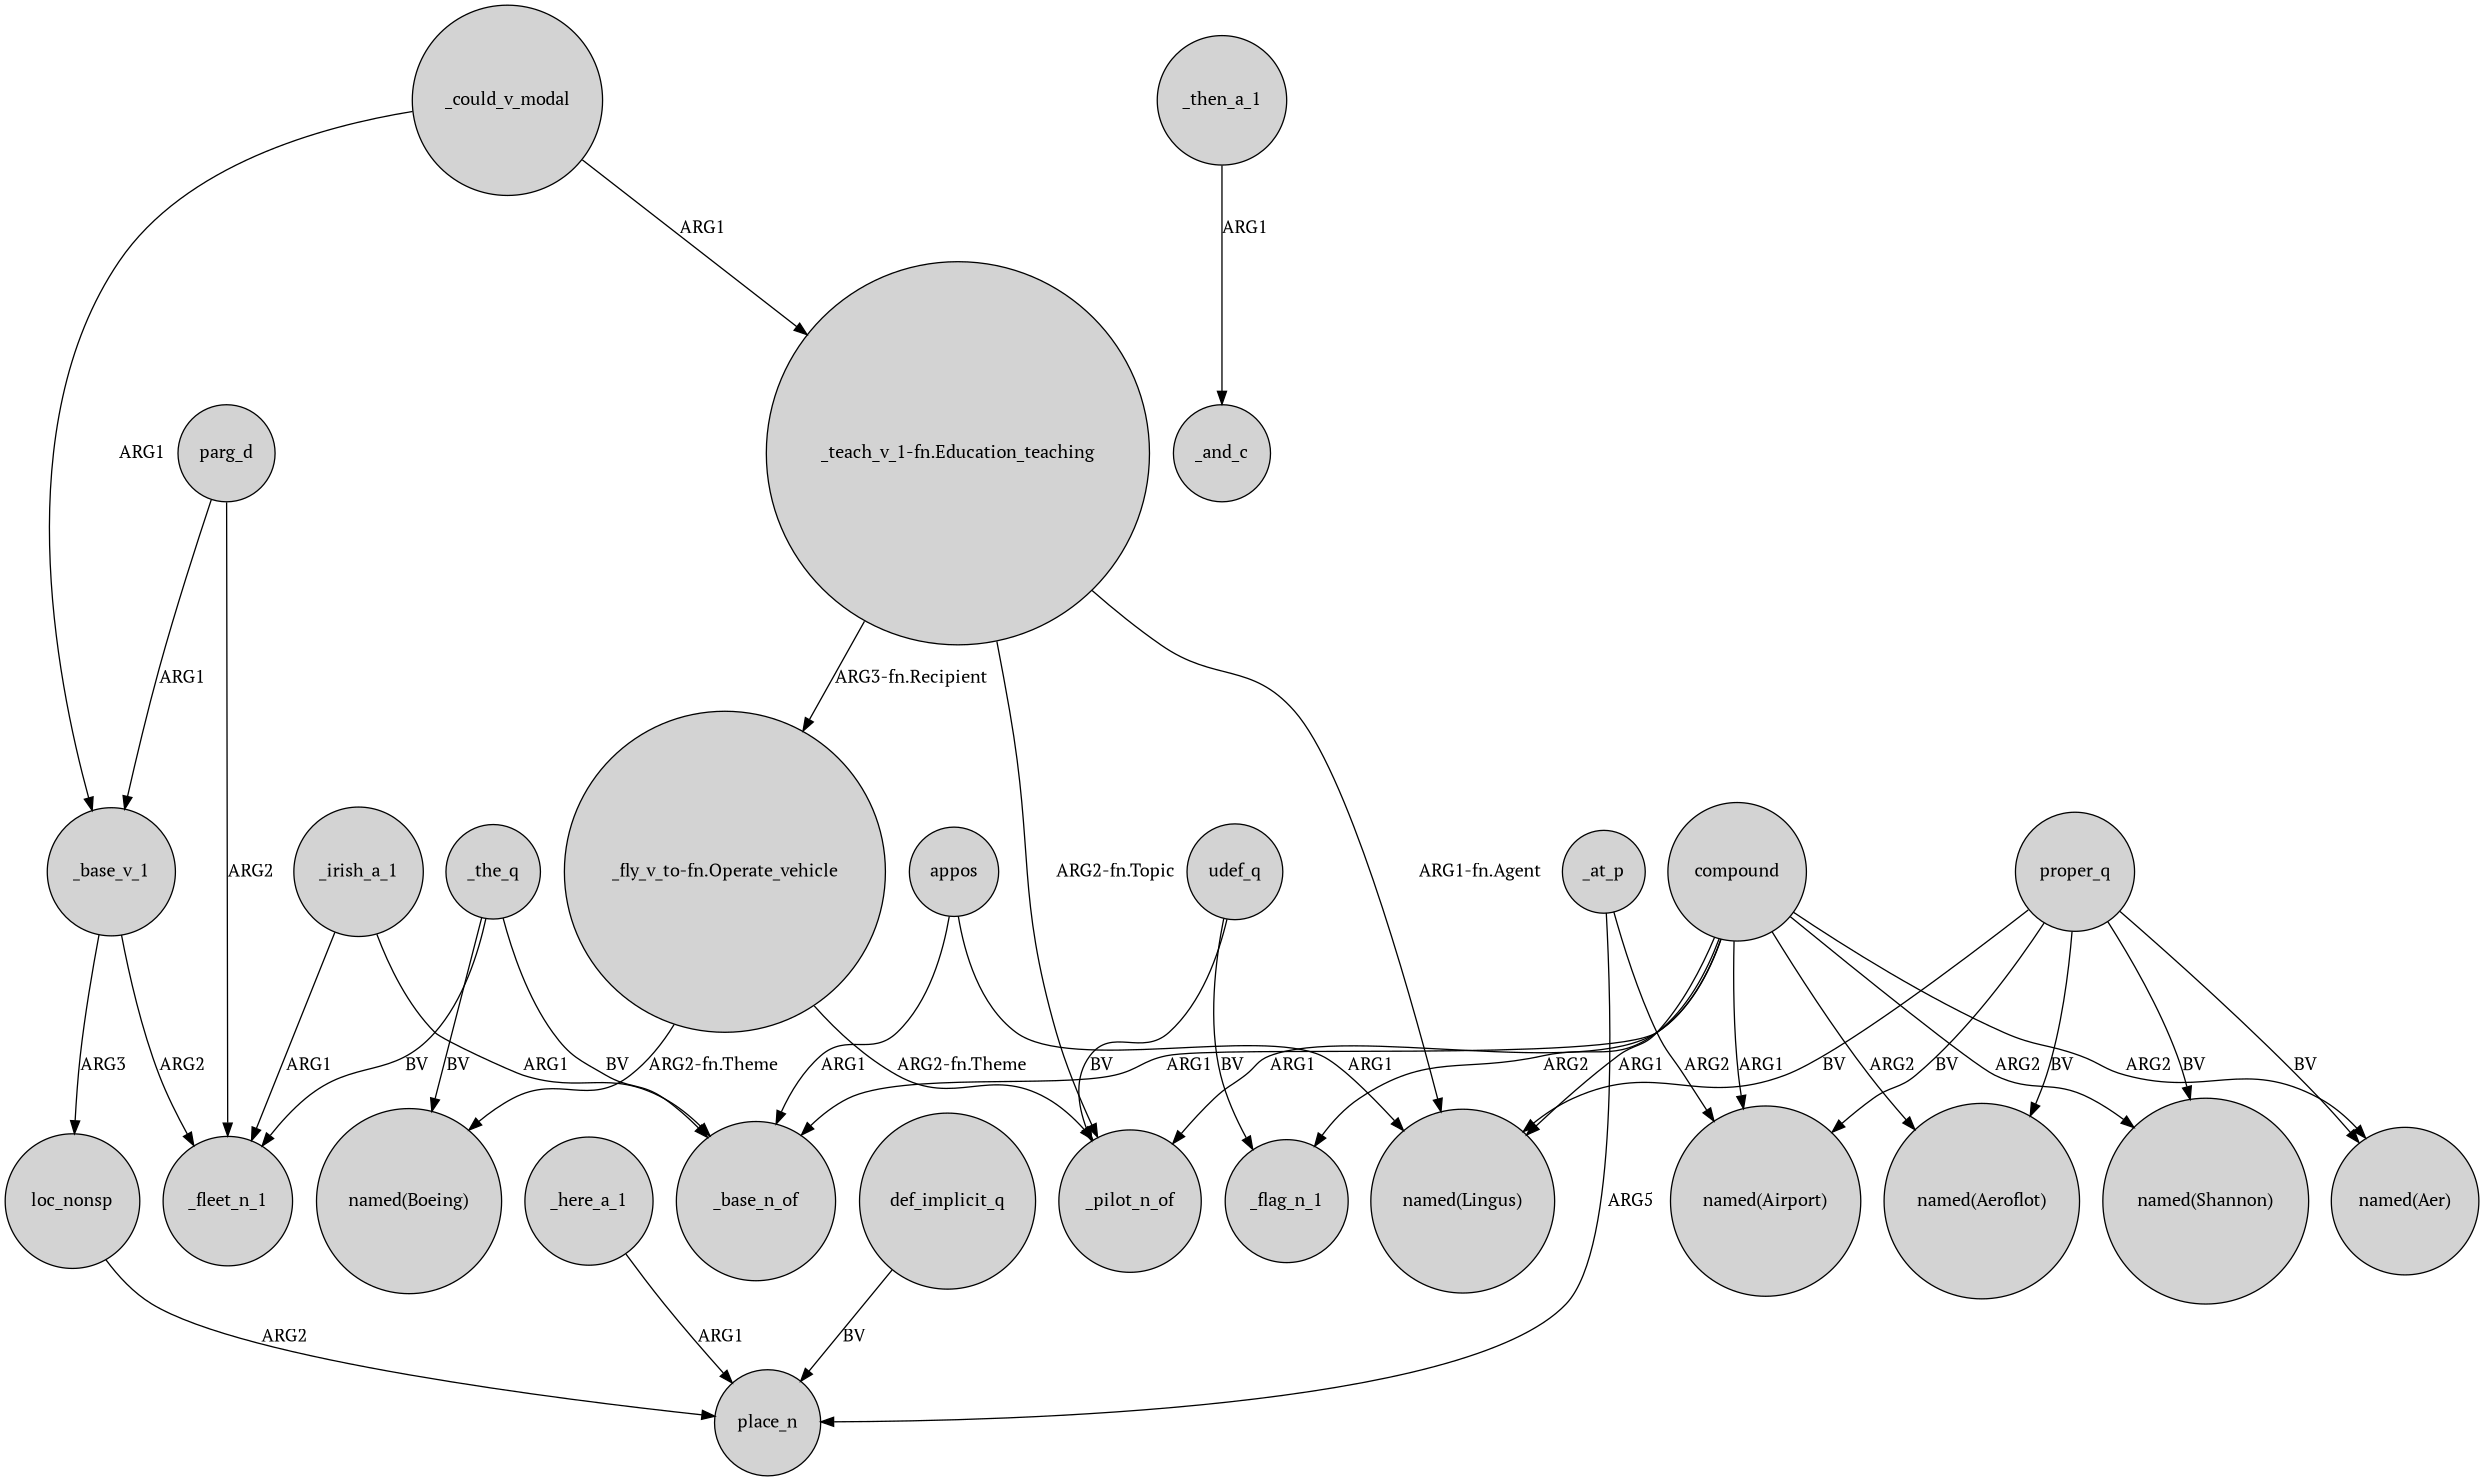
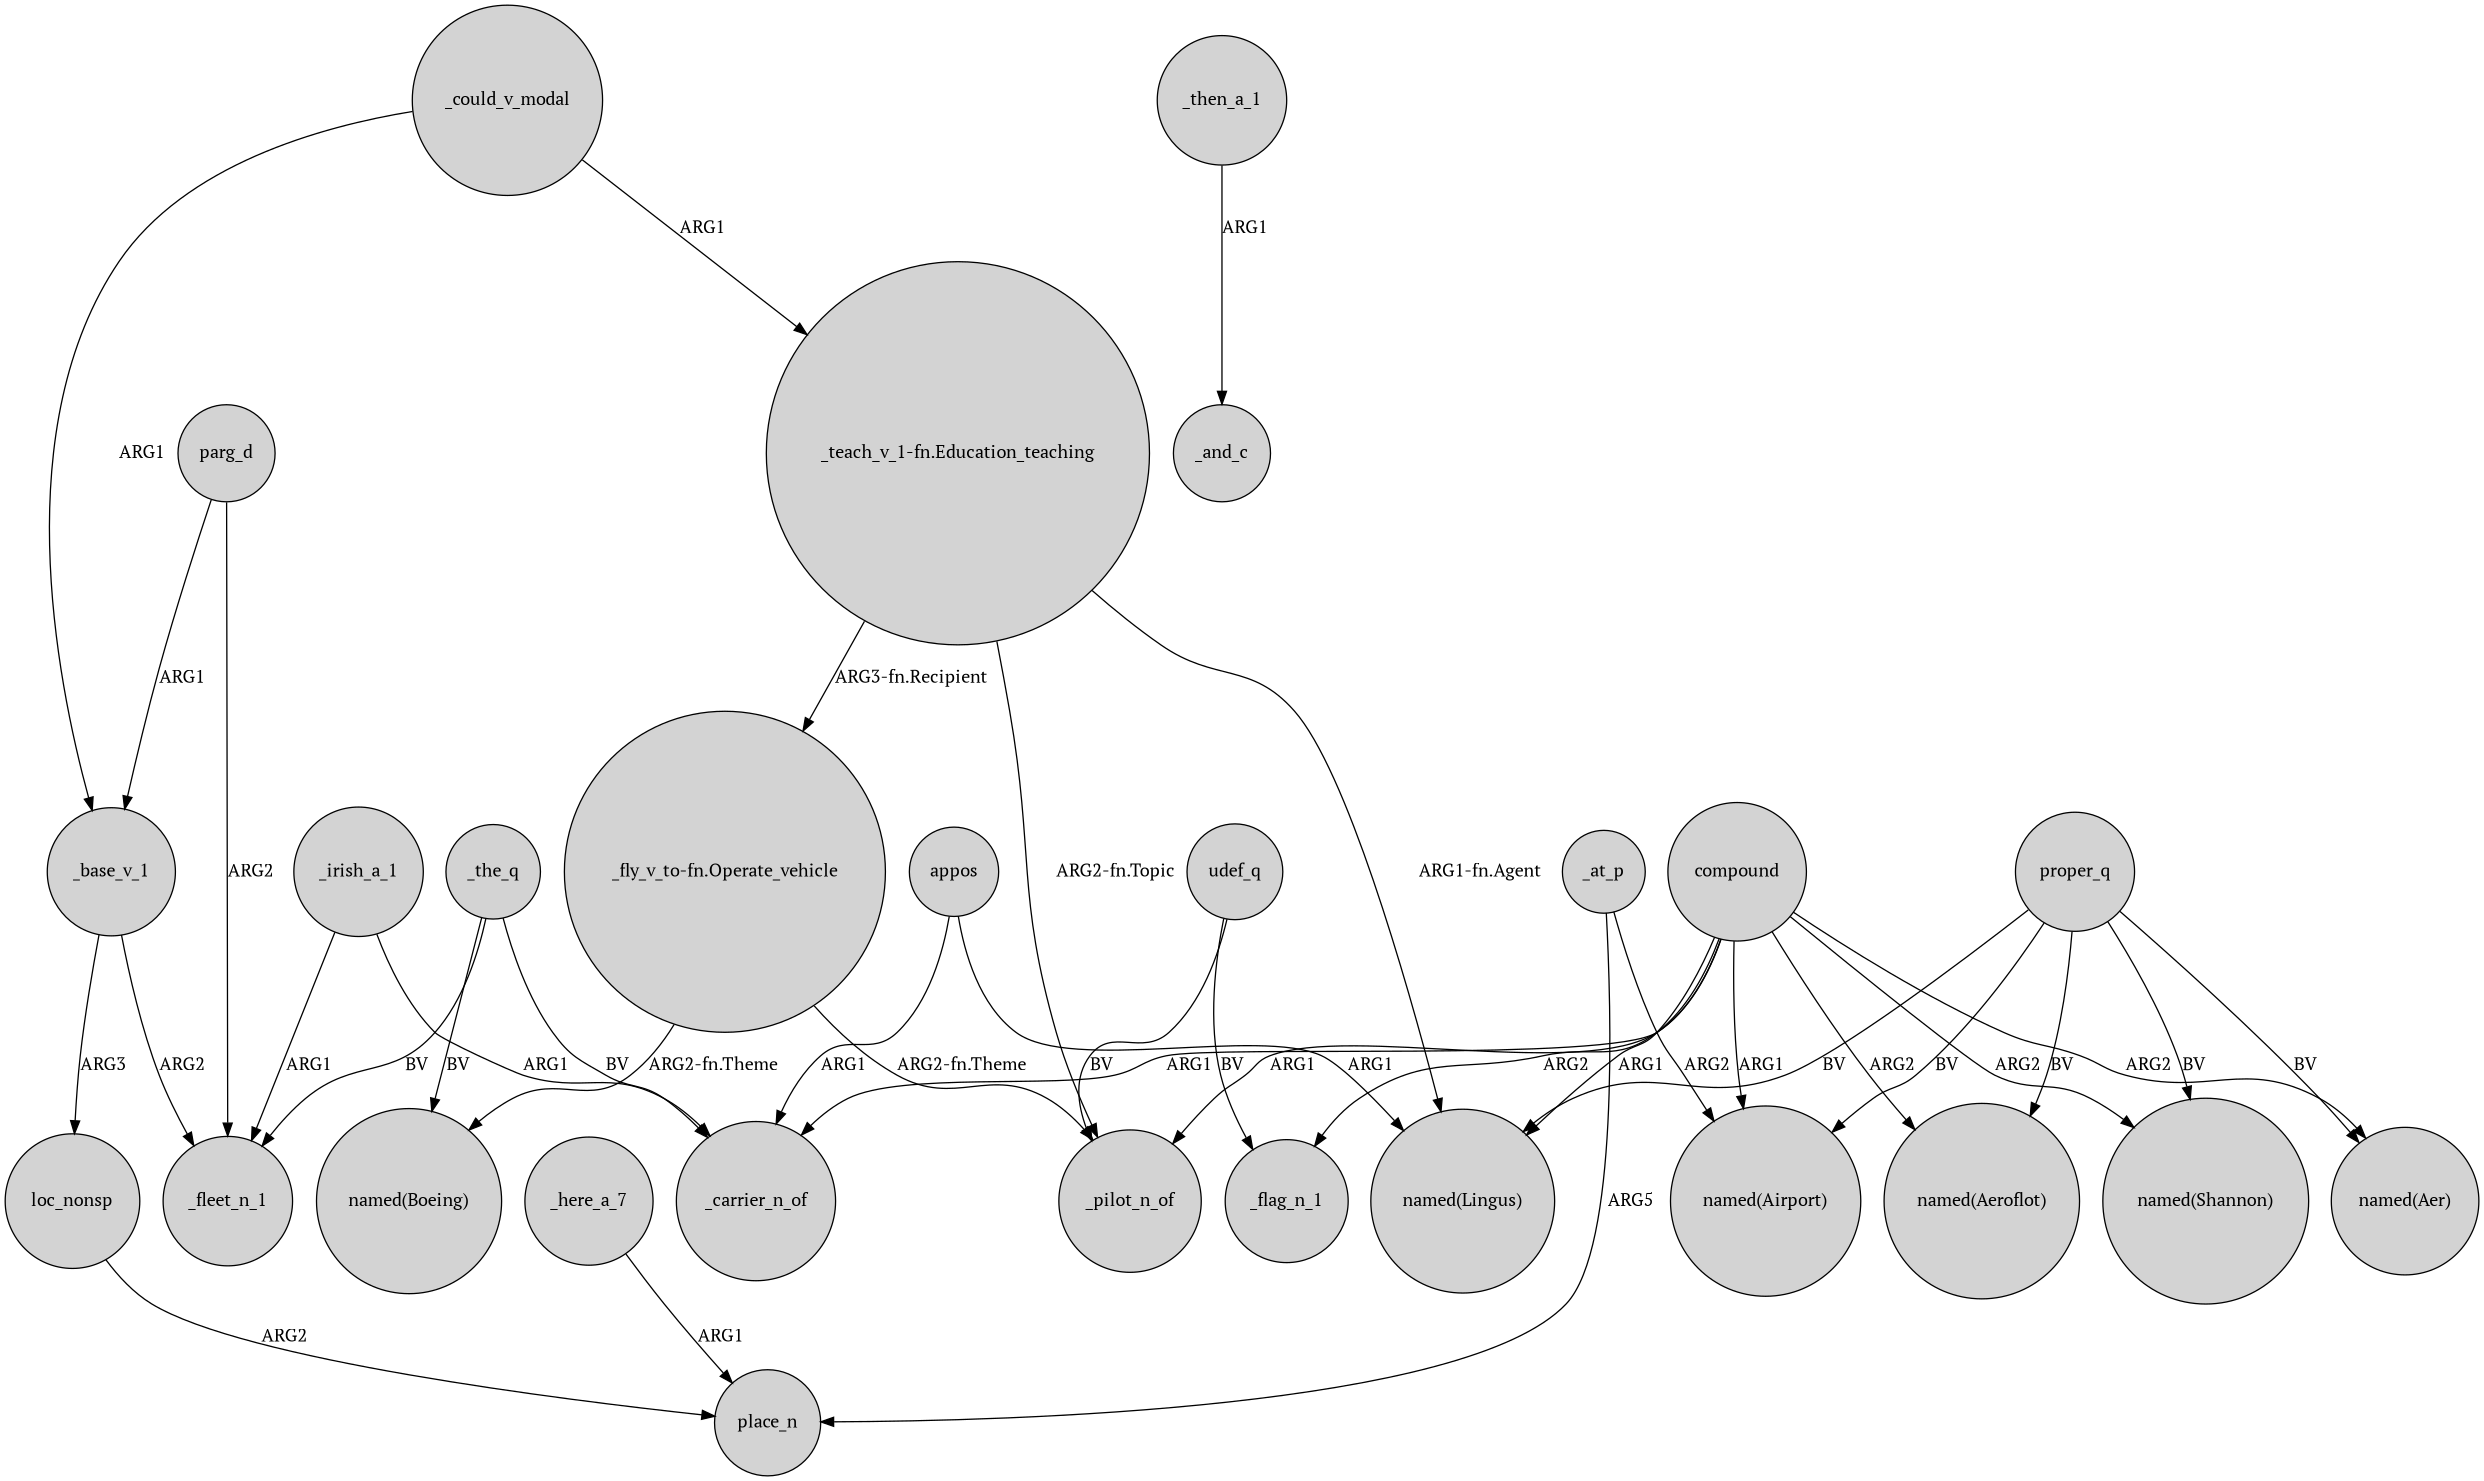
node "_here_a_1": label "_here_a_1" -> "_here_a_7"
node "_base_n_of": label "_base_n_of" -> "_carrier_n_of"
node "def_implicit_q": removed
